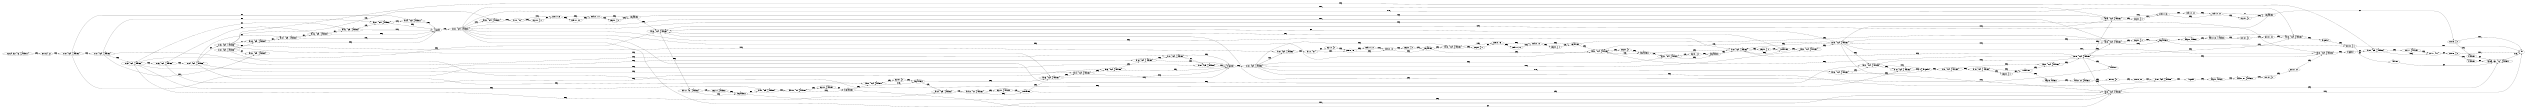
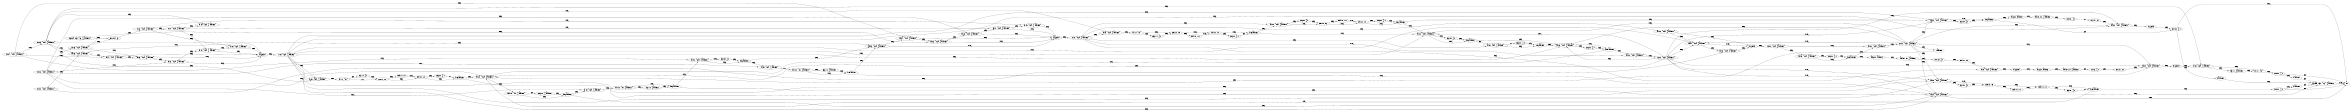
node "mov w1 , # address": label "mov w1 , # address" -> "ldp w1 , # address"
edge "str x1 , [ x29 , # address ]" -> "str x2 , [ x29 , # address ]": removed, label "CFG"
edge "str x3 , [ x29 , # address ]" -> "str x4 , [ x29 , # address ]": now "str x3 , [ x29 , # address ]" -> "mov x24 , sp"
